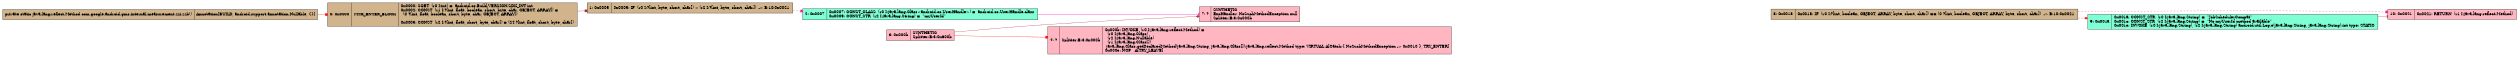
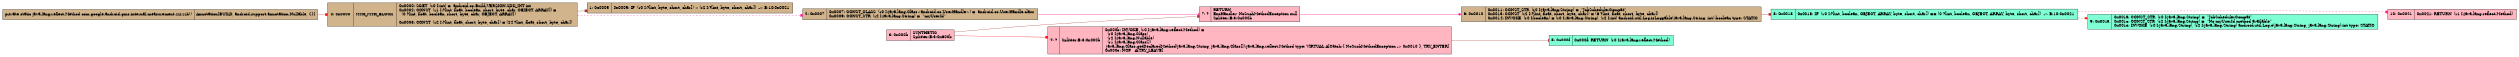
node "7: ?": text "SYNTHETIC" -> "RETURN"
edge "1: 0x0005" -> "2: 0x0007": now "0: 0x0000" -> "2: 0x0007"
node "0: 0x0000": text "MTH_ENTER_BLOCK" -> "MTH_MTH_BLOCK"
node "2: 0x0007": fillcolor aquamarine -> tan
node "6: 0x0010": added
node "8: 0x0018": fillcolor tan -> aquamarine
edge "9: 0x001a" -> "10: 0x0021": removed
edge "3: 0x000b" -> "7: ?": arrowhead diamond -> box
node "5: 0x000f": added
